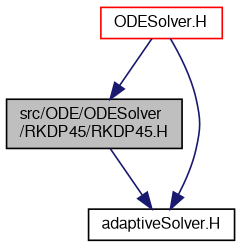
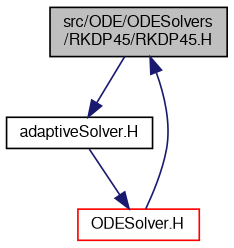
edge "ODESolver.H" -> "adaptiveSolver.H": reversed
node "src/ODE/ODESolver /RKDP45/RKDP45.H": label "src/ODE/ODESolver /RKDP45/RKDP45.H" -> "src/ODE/ODESolvers /RKDP45/RKDP45.H"
